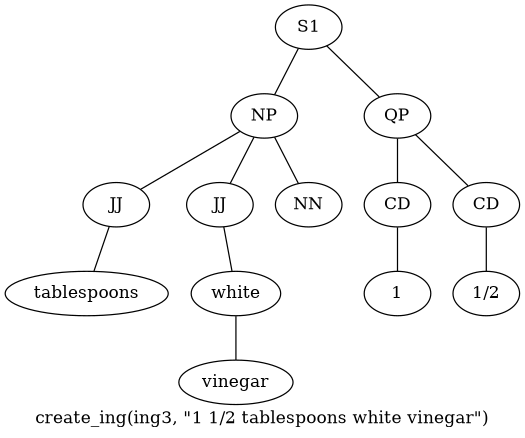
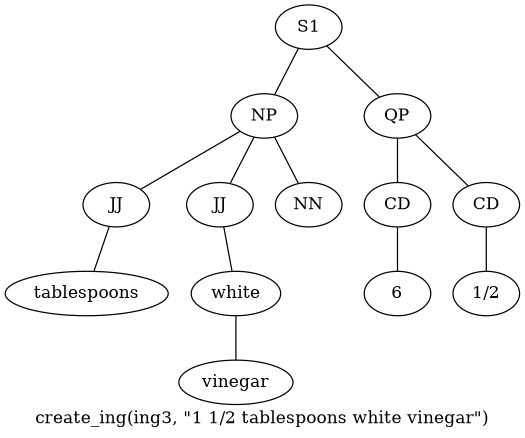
node "1": label "1" -> "6"
